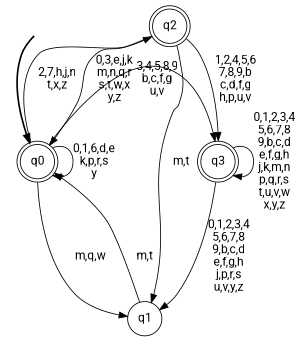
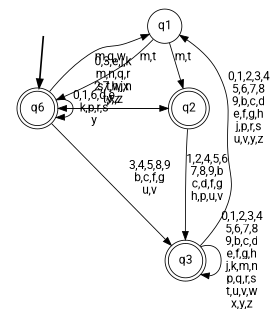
node "q0": label "q0" -> "q6"
edge "q2" -> "q1": reversed
